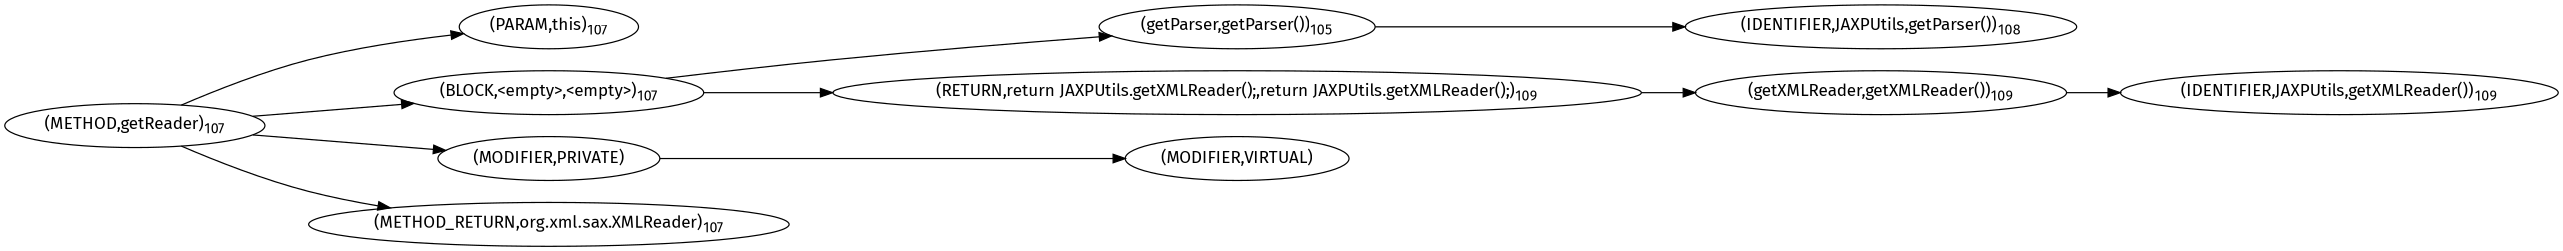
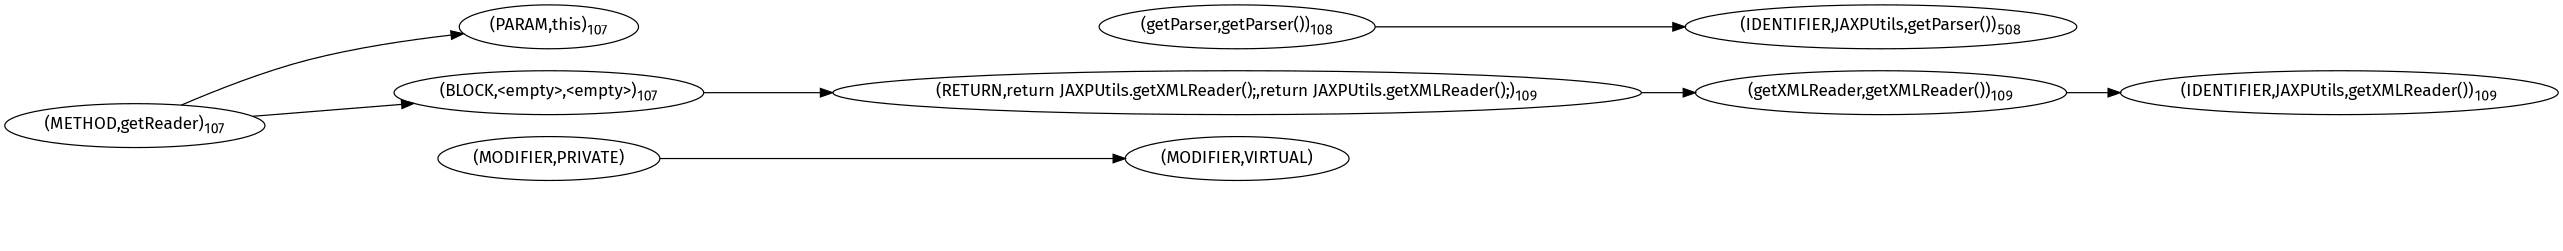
node "(getParser,getParser())": text "105" -> "108"
node "(IDENTIFIER,JAXPUtils,getParser())": text "108" -> "508"
edge "(BLOCK,<empty>,<empty>)" -> "(getParser,getParser())": removed
edge "(METHOD,getReader)" -> "(MODIFIER,PRIVATE)": removed
node "(METHOD_RETURN,org.xml.sax.XMLReader)": removed
